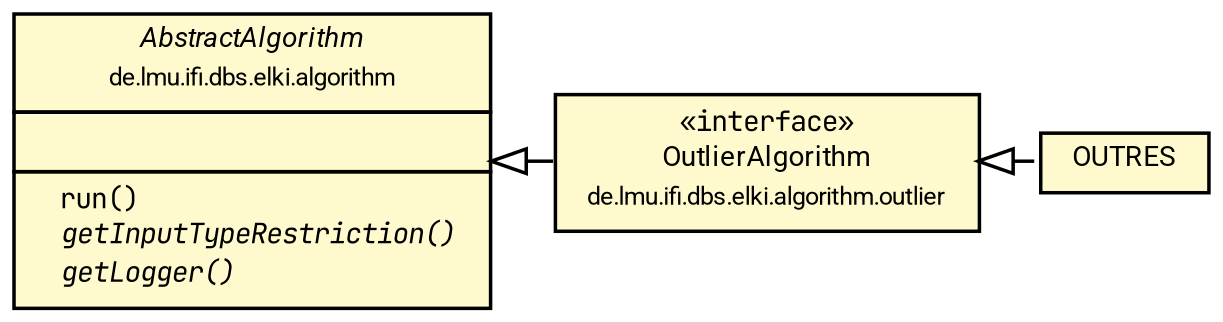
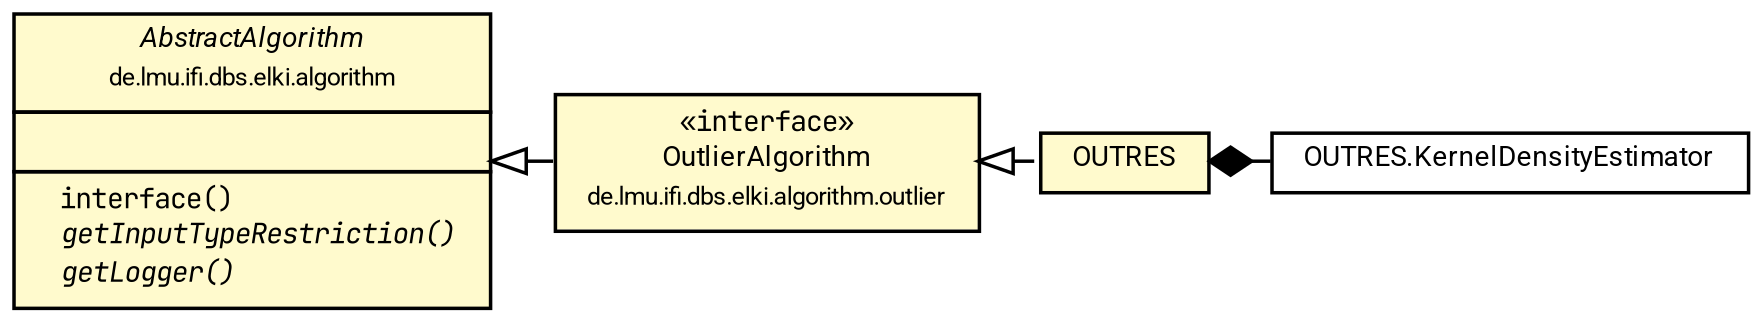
node "OUTRES.KernelDensityEstimator": added
node "AbstractAlgorithm": text "run()" -> "interface()"
